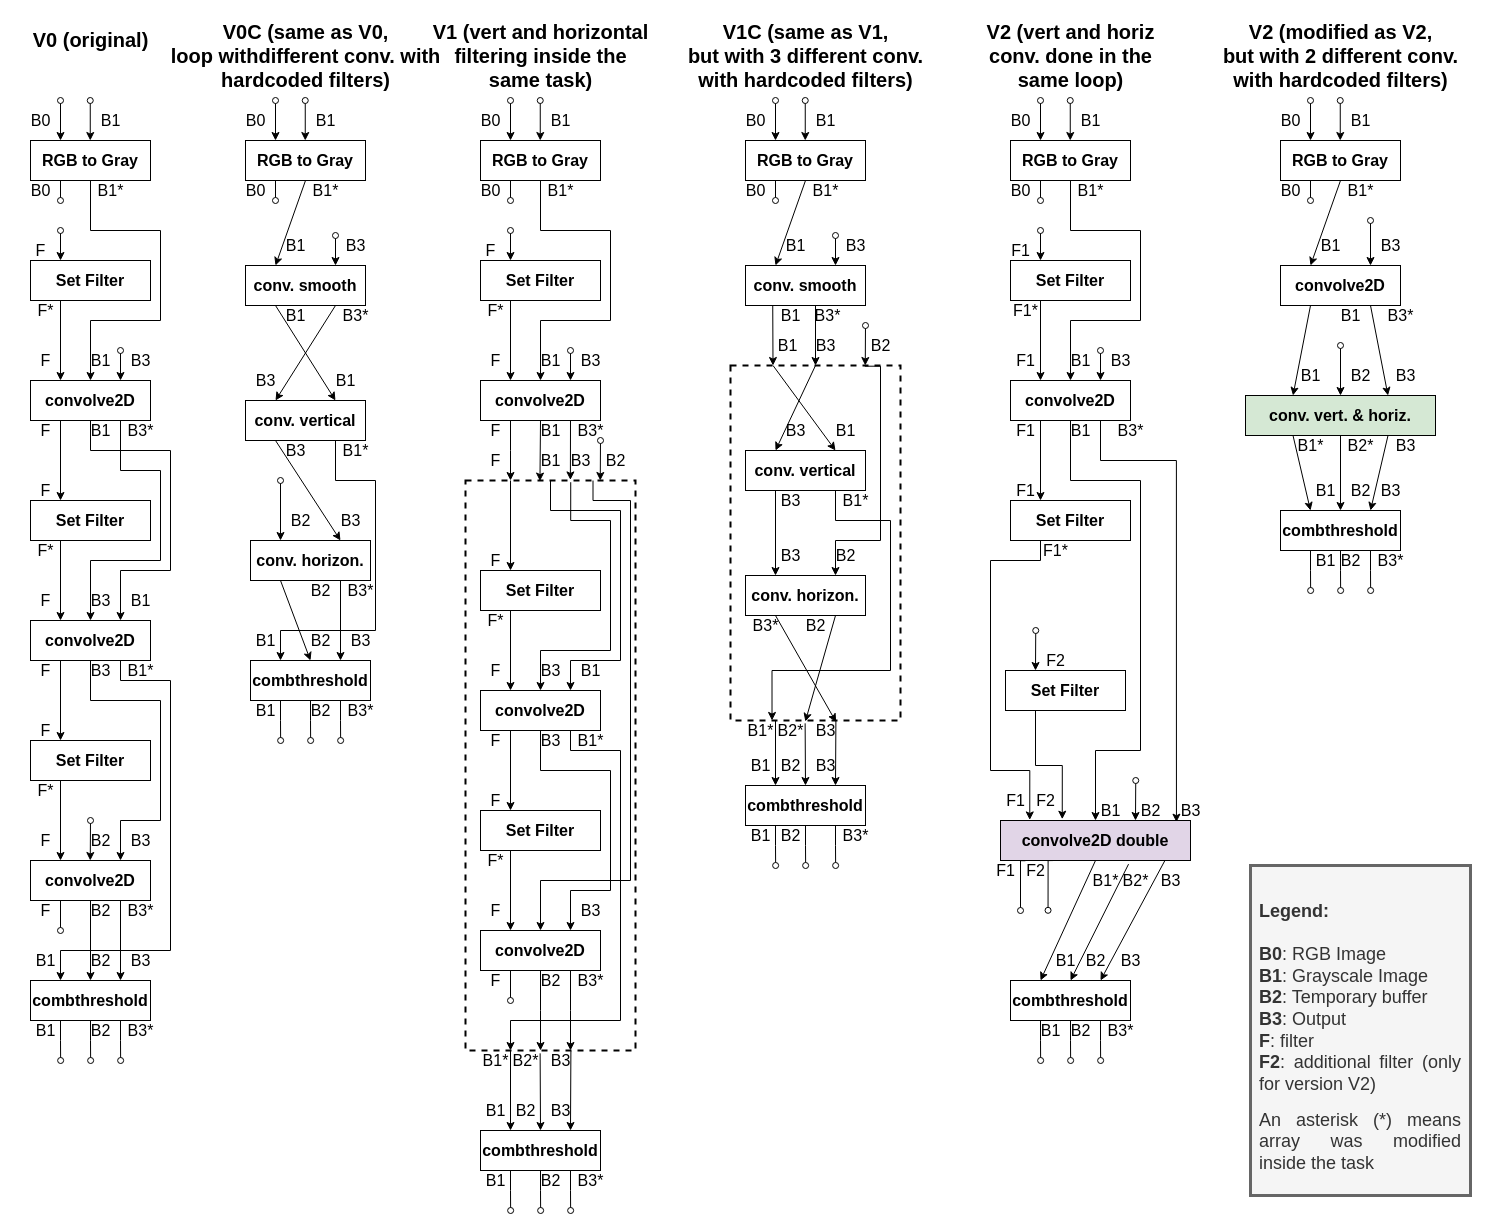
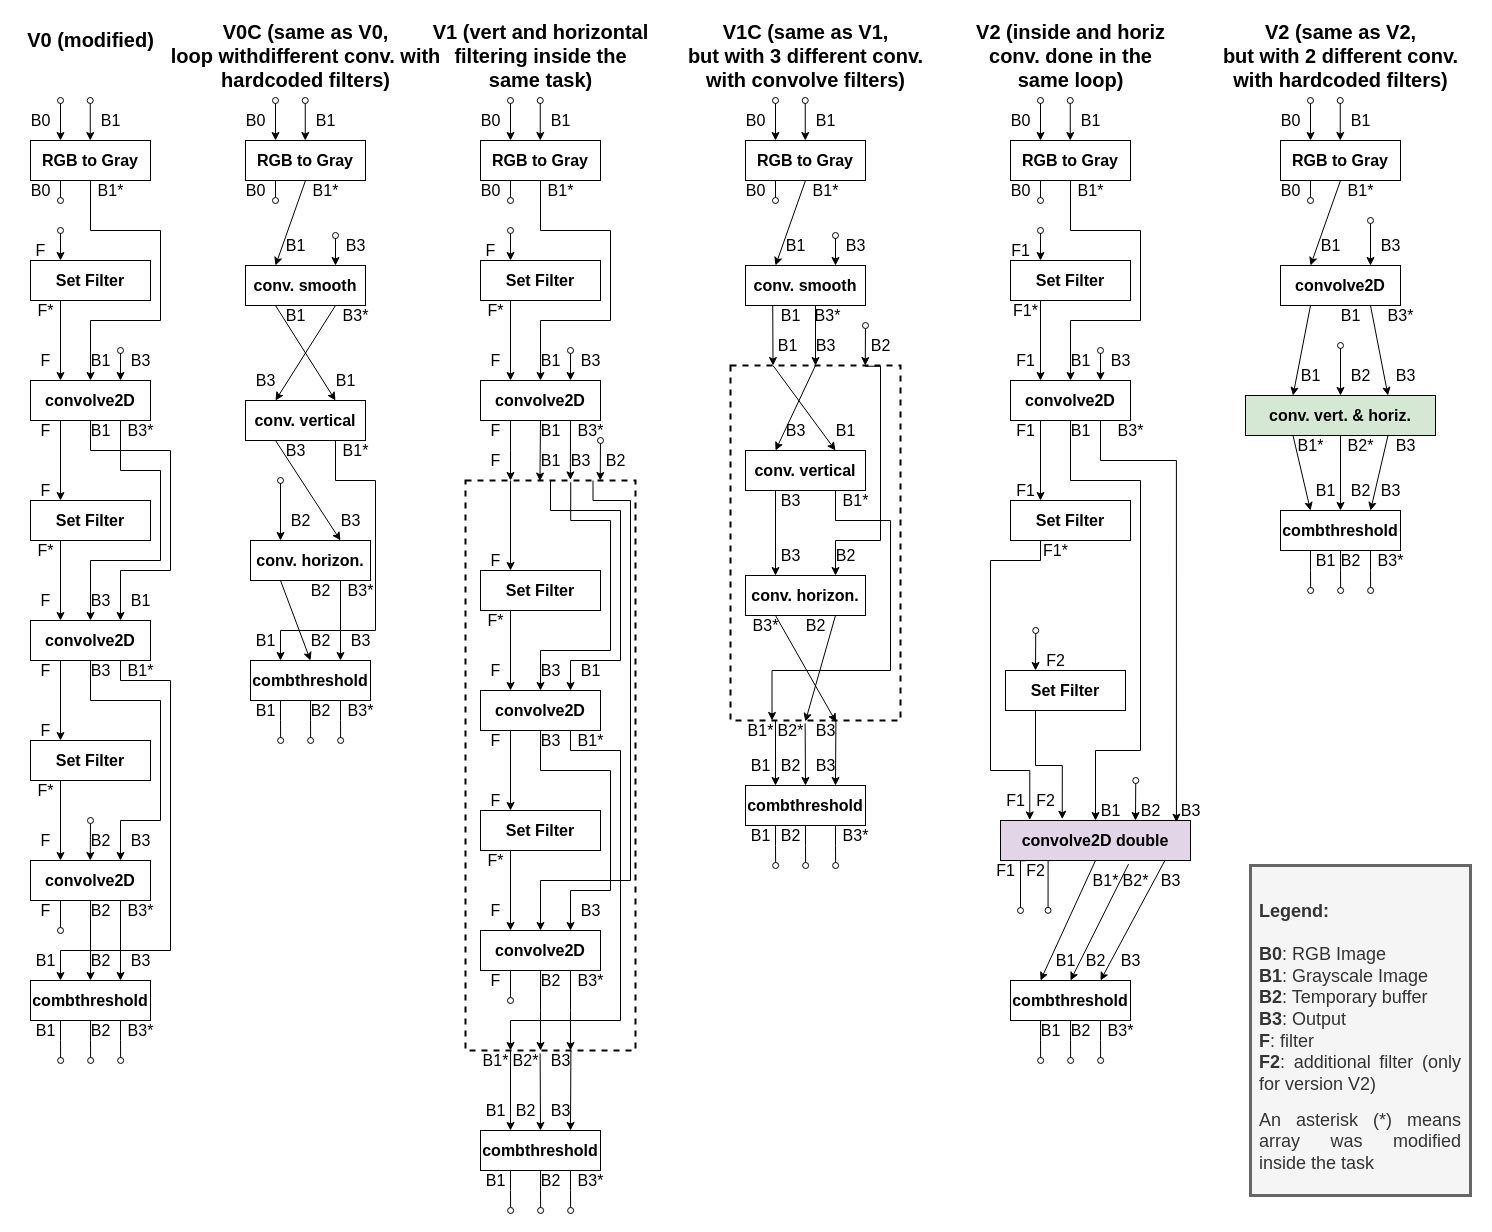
node "V1C (same as V1, but with 3 different conv. with hardcoded filters)": label "V1C (same as V1, but with 3 different conv. with hardcoded filters)" -> "V1C (same as V1, but with 3 different conv. with convolve filters)"
node "V2 (vert and horiz conv. done in the same loop)": label "V2 (vert and horiz conv. done in the same loop)" -> "V2 (inside and horiz conv. done in the same loop)"
node "V2 (modified as V2, but with 2 different conv. with hardcoded filters)": label "V2 (modified as V2, but with 2 different conv. with hardcoded filters)" -> "V2 (same as V2, but with 2 different conv. with hardcoded filters)"
node "V0 (original)": label "V0 (original)" -> "V0 (modified)"
